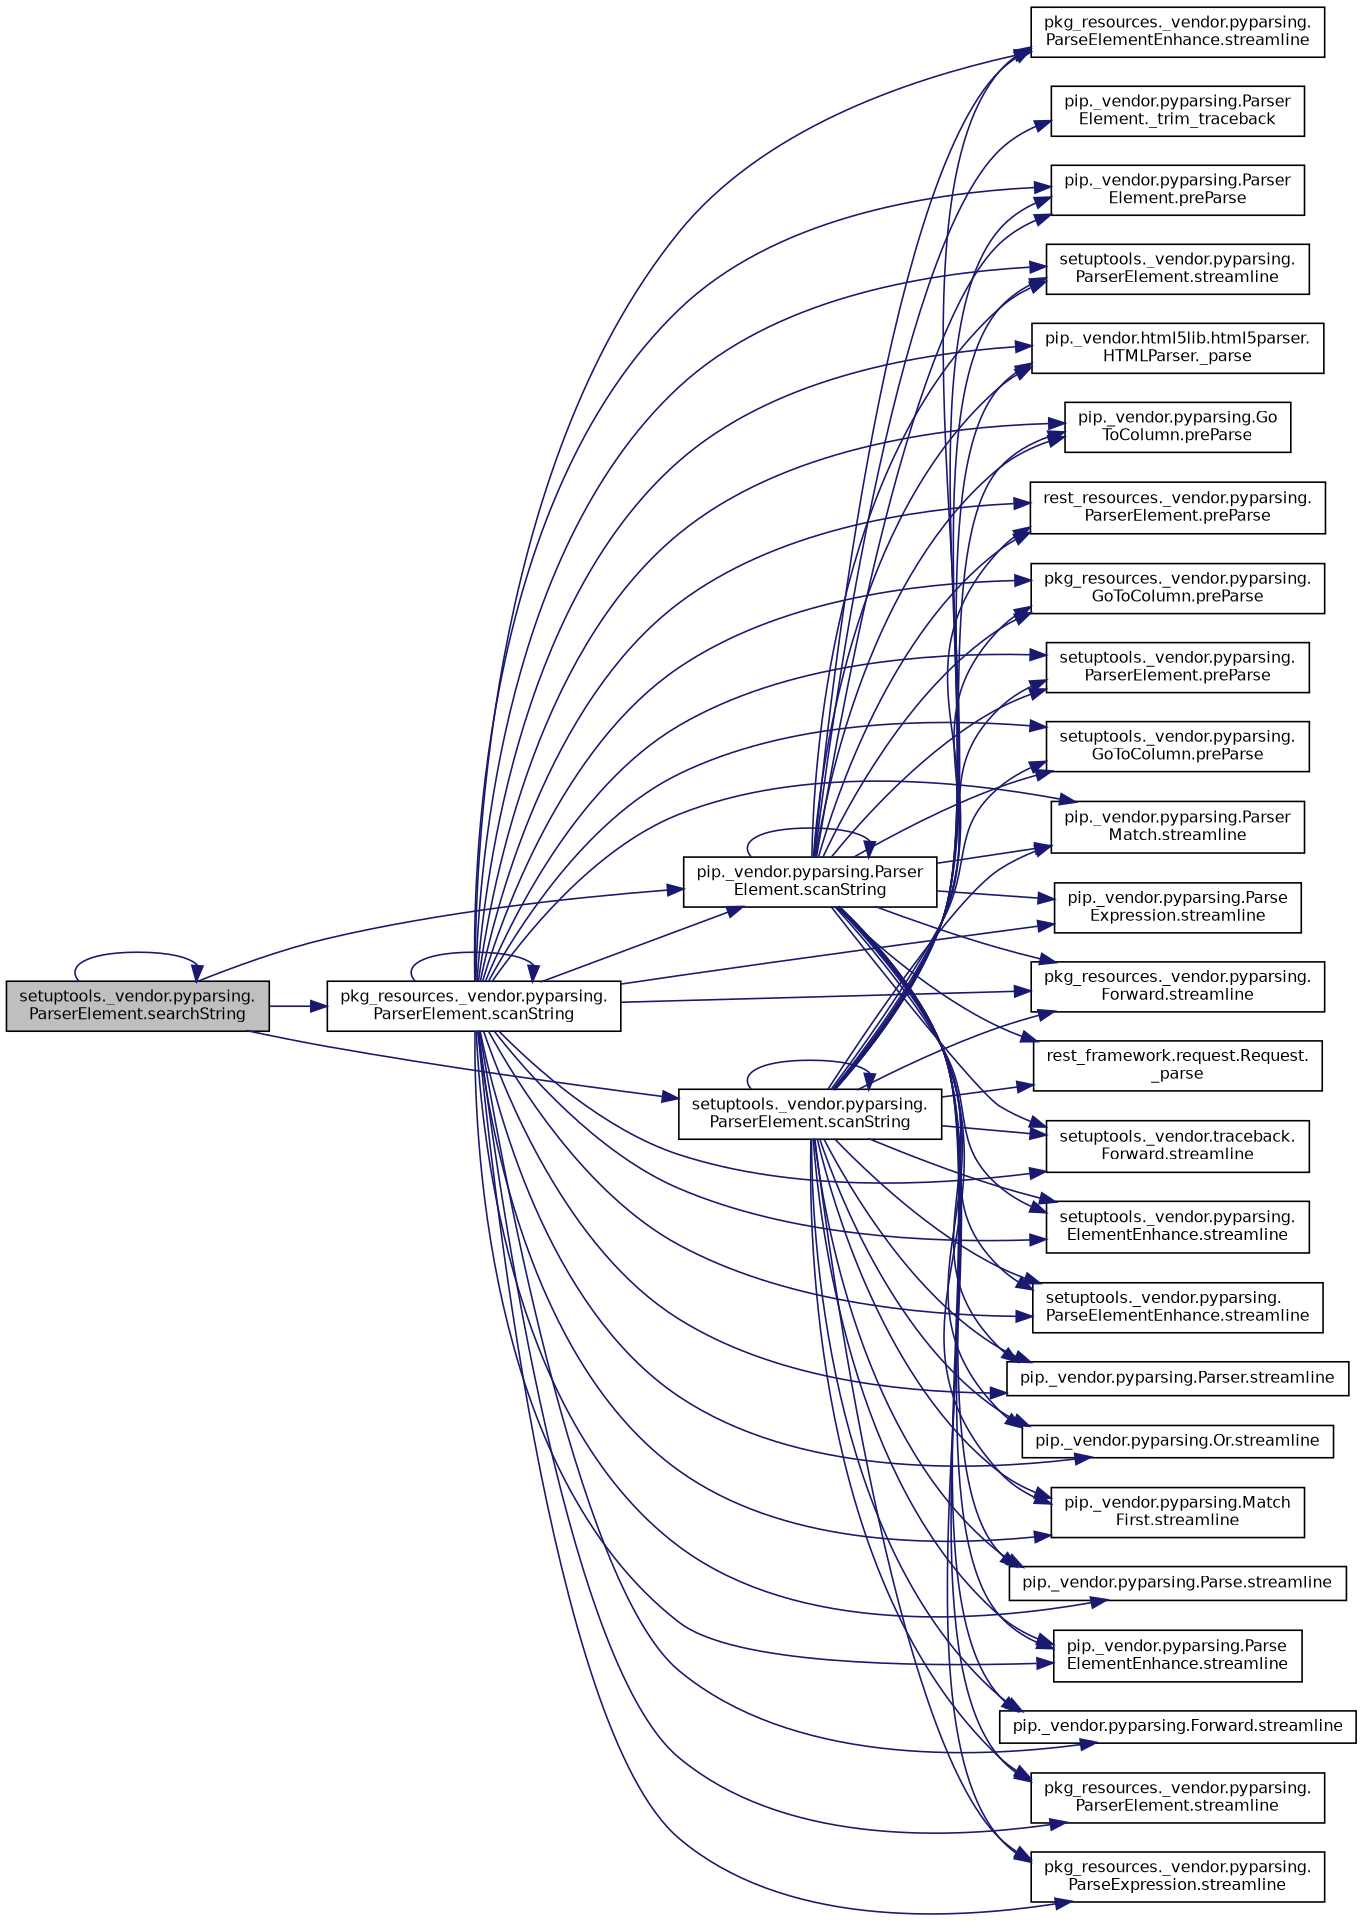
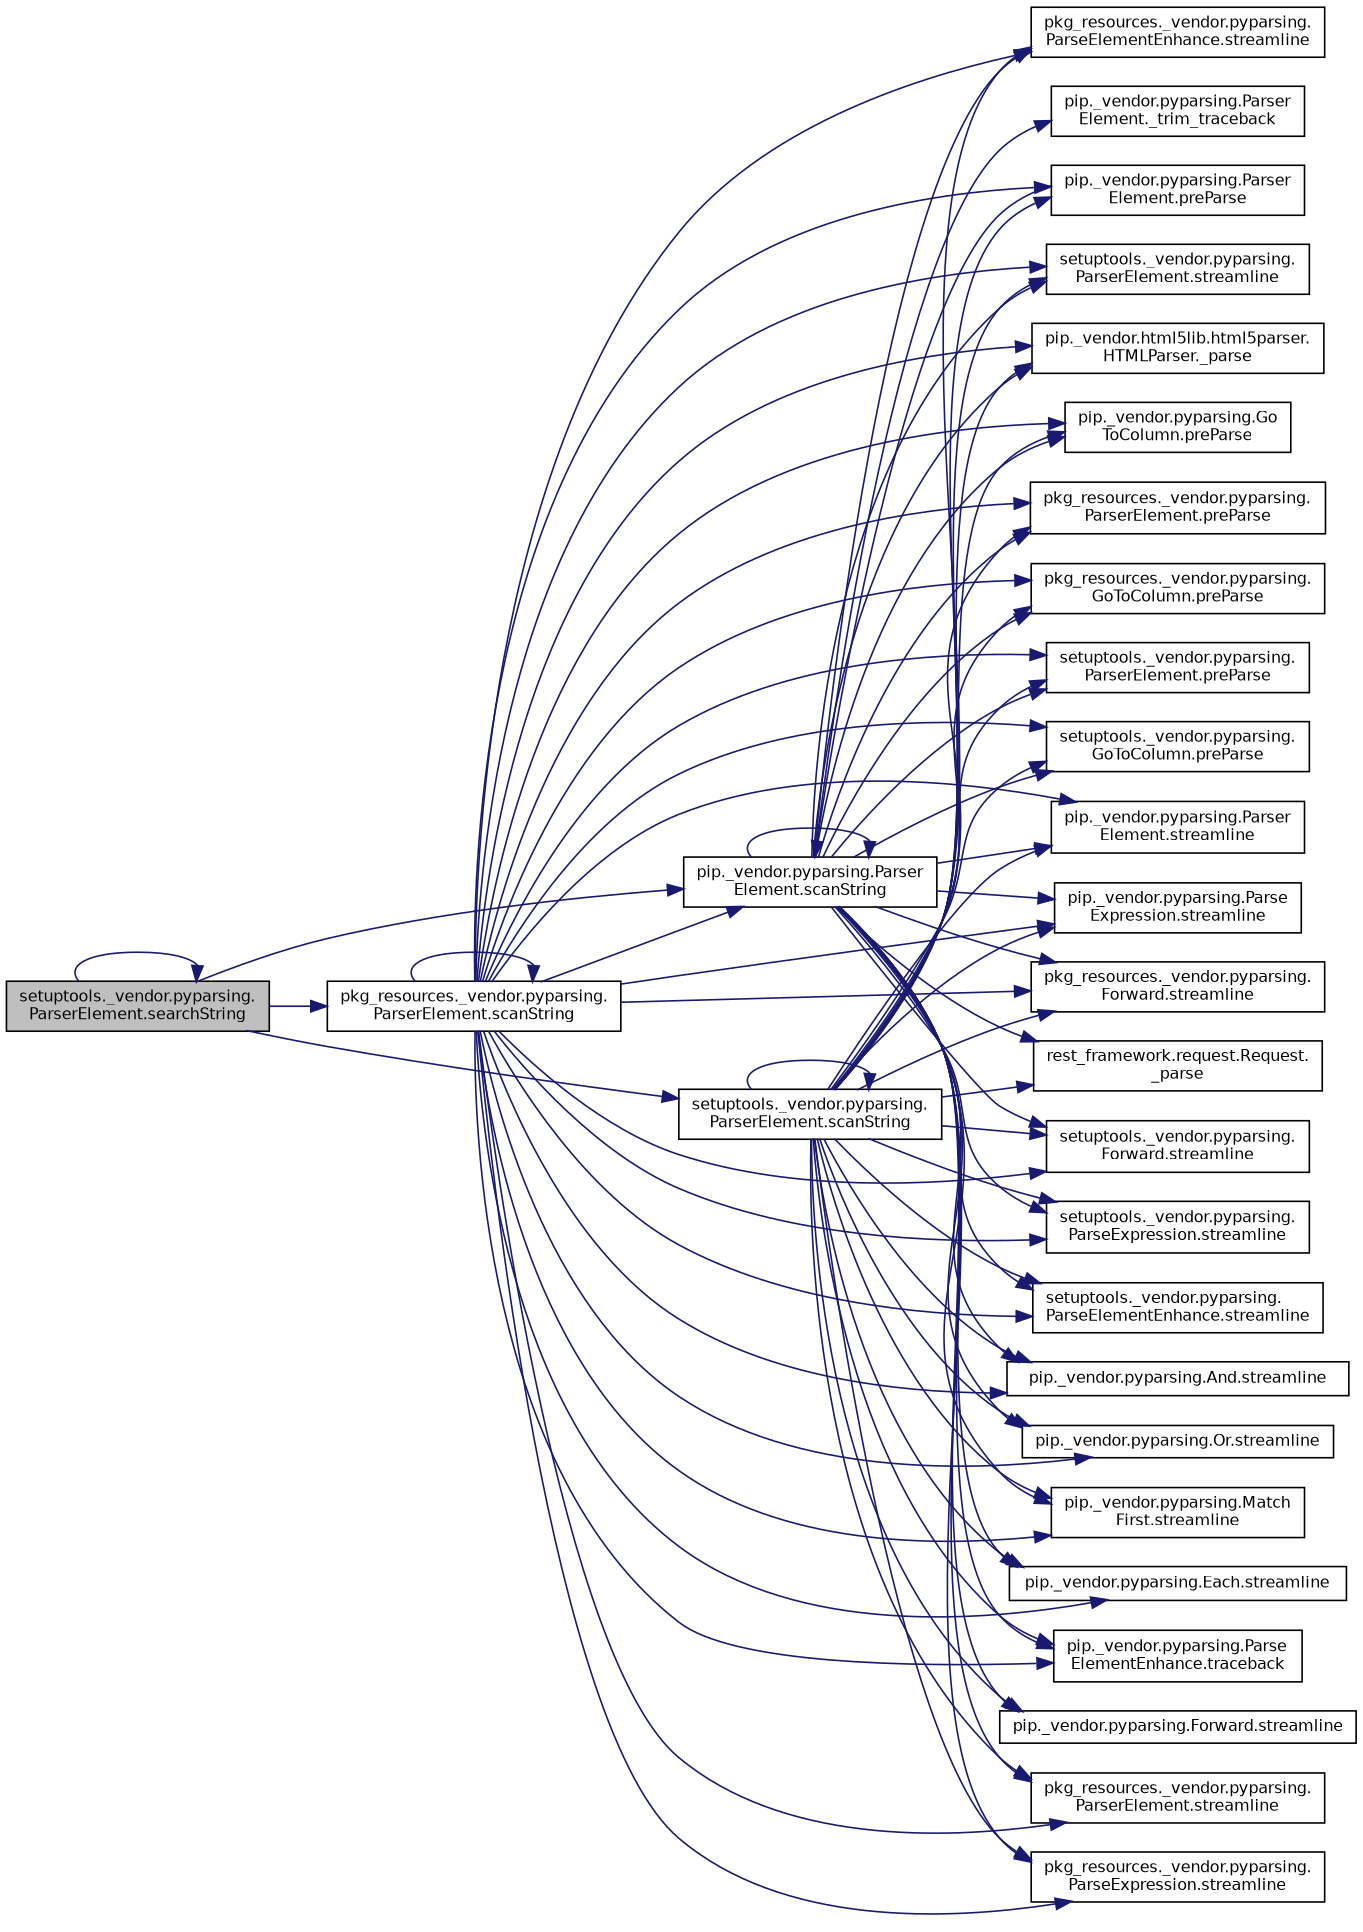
node "rest_resources._vendor.pyparsing. ParserElement.preParse": label "rest_resources._vendor.pyparsing. ParserElement.preParse" -> "pkg_resources._vendor.pyparsing. ParserElement.preParse"
edge "pip._vendor.pyparsing.Parser Element.scanString" -> "pip._vendor.pyparsing.Parser Element.preParse": reversed
node "pip._vendor.pyparsing.Parser Match.streamline": label "pip._vendor.pyparsing.Parser Match.streamline" -> "pip._vendor.pyparsing.Parser Element.streamline"
edge "setuptools._vendor.pyparsing. ParserElement.scanString" -> "pip._vendor.pyparsing.Parse Expression.streamline": added
node "setuptools._vendor.traceback. Forward.streamline": label "setuptools._vendor.traceback. Forward.streamline" -> "setuptools._vendor.pyparsing. Forward.streamline"
node "setuptools._vendor.pyparsing. ElementEnhance.streamline": label "setuptools._vendor.pyparsing. ElementEnhance.streamline" -> "setuptools._vendor.pyparsing. ParseExpression.streamline"
node "pip._vendor.pyparsing.Parser.streamline": label "pip._vendor.pyparsing.Parser.streamline" -> "pip._vendor.pyparsing.And.streamline"
node "pip._vendor.pyparsing.Parse.streamline": label "pip._vendor.pyparsing.Parse.streamline" -> "pip._vendor.pyparsing.Each.streamline"
edge "pkg_resources._vendor.pyparsing. ParserElement.scanString" -> "pip._vendor.pyparsing.Forward.streamline": removed
node "pip._vendor.pyparsing.Parse ElementEnhance.streamline": label "pip._vendor.pyparsing.Parse ElementEnhance.streamline" -> "pip._vendor.pyparsing.Parse ElementEnhance.traceback"
